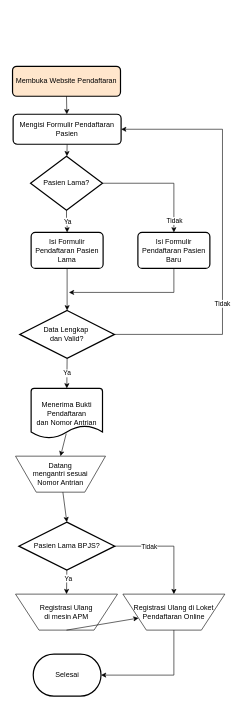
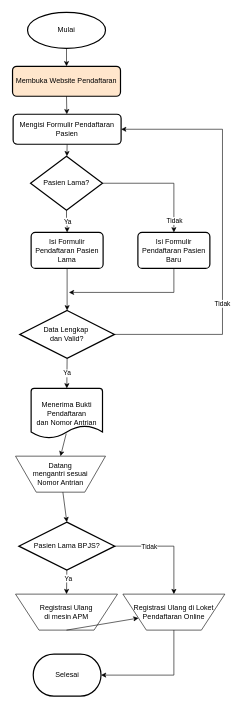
node "Mulai": added
edge "Mulai" -> "Membuka Website Pendaftaran": added
